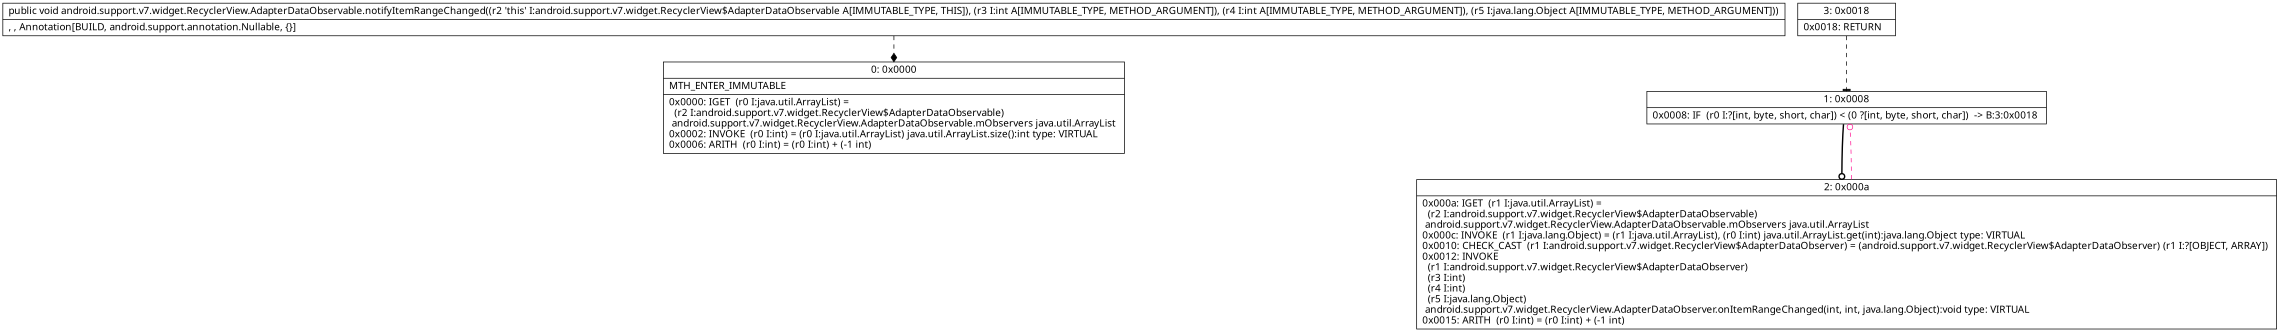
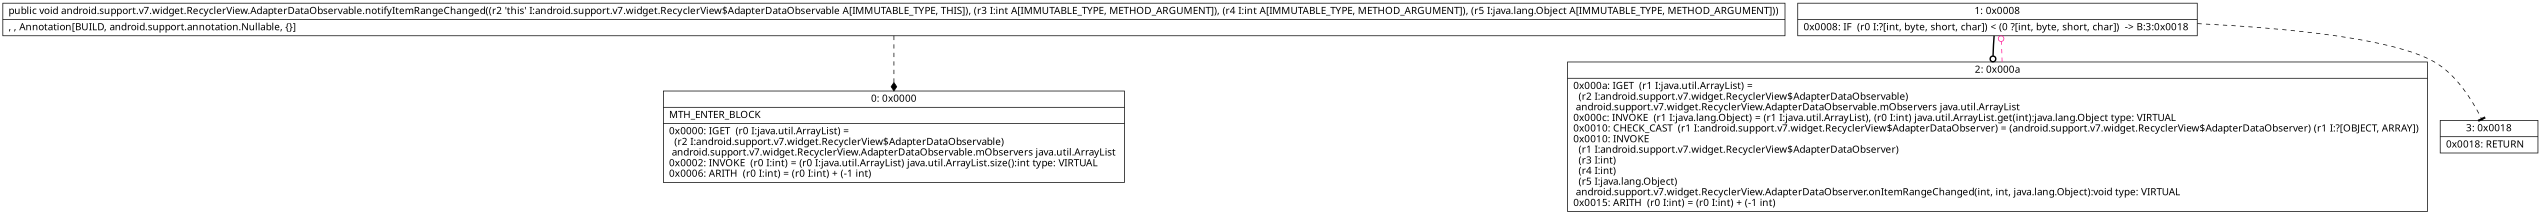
edge "3: 0x0018" -> "1: 0x0008": reversed
node "0: 0x0000": text "MTH_ENTER_IMMUTABLE" -> "MTH_ENTER_BLOCK"
node "2: 0x000a": text "0x0012: INVOKE" -> "0x0010: INVOKE"
